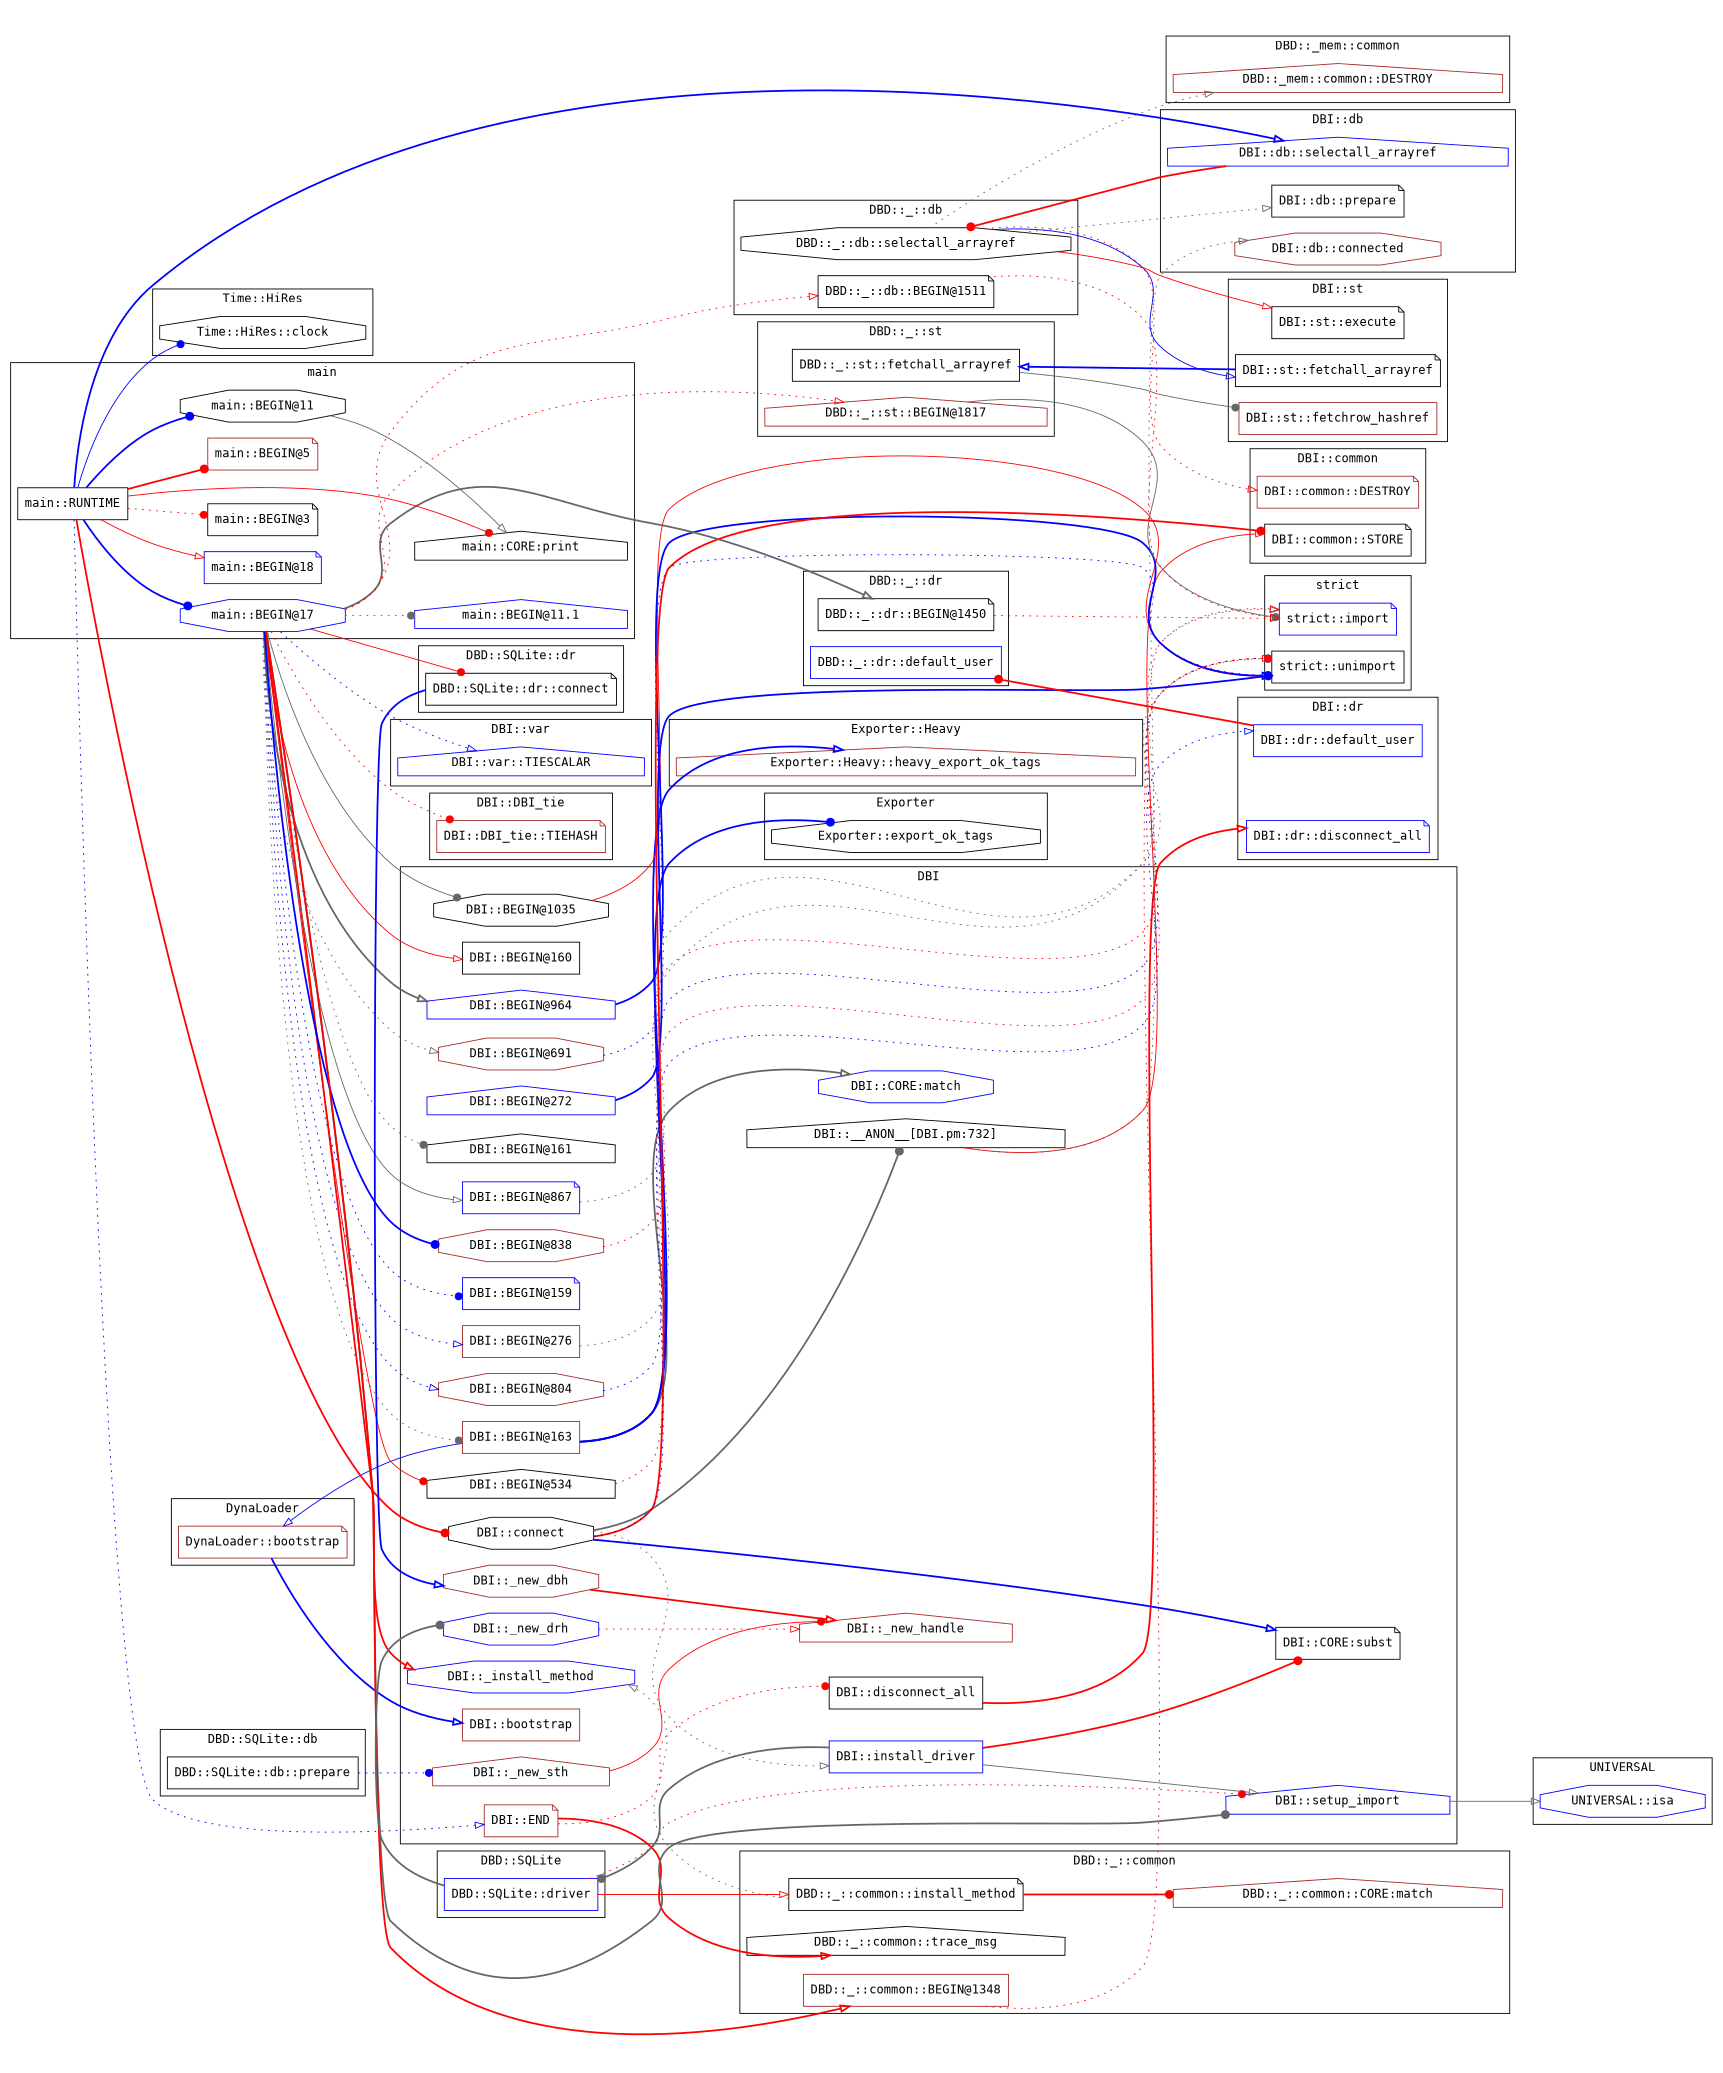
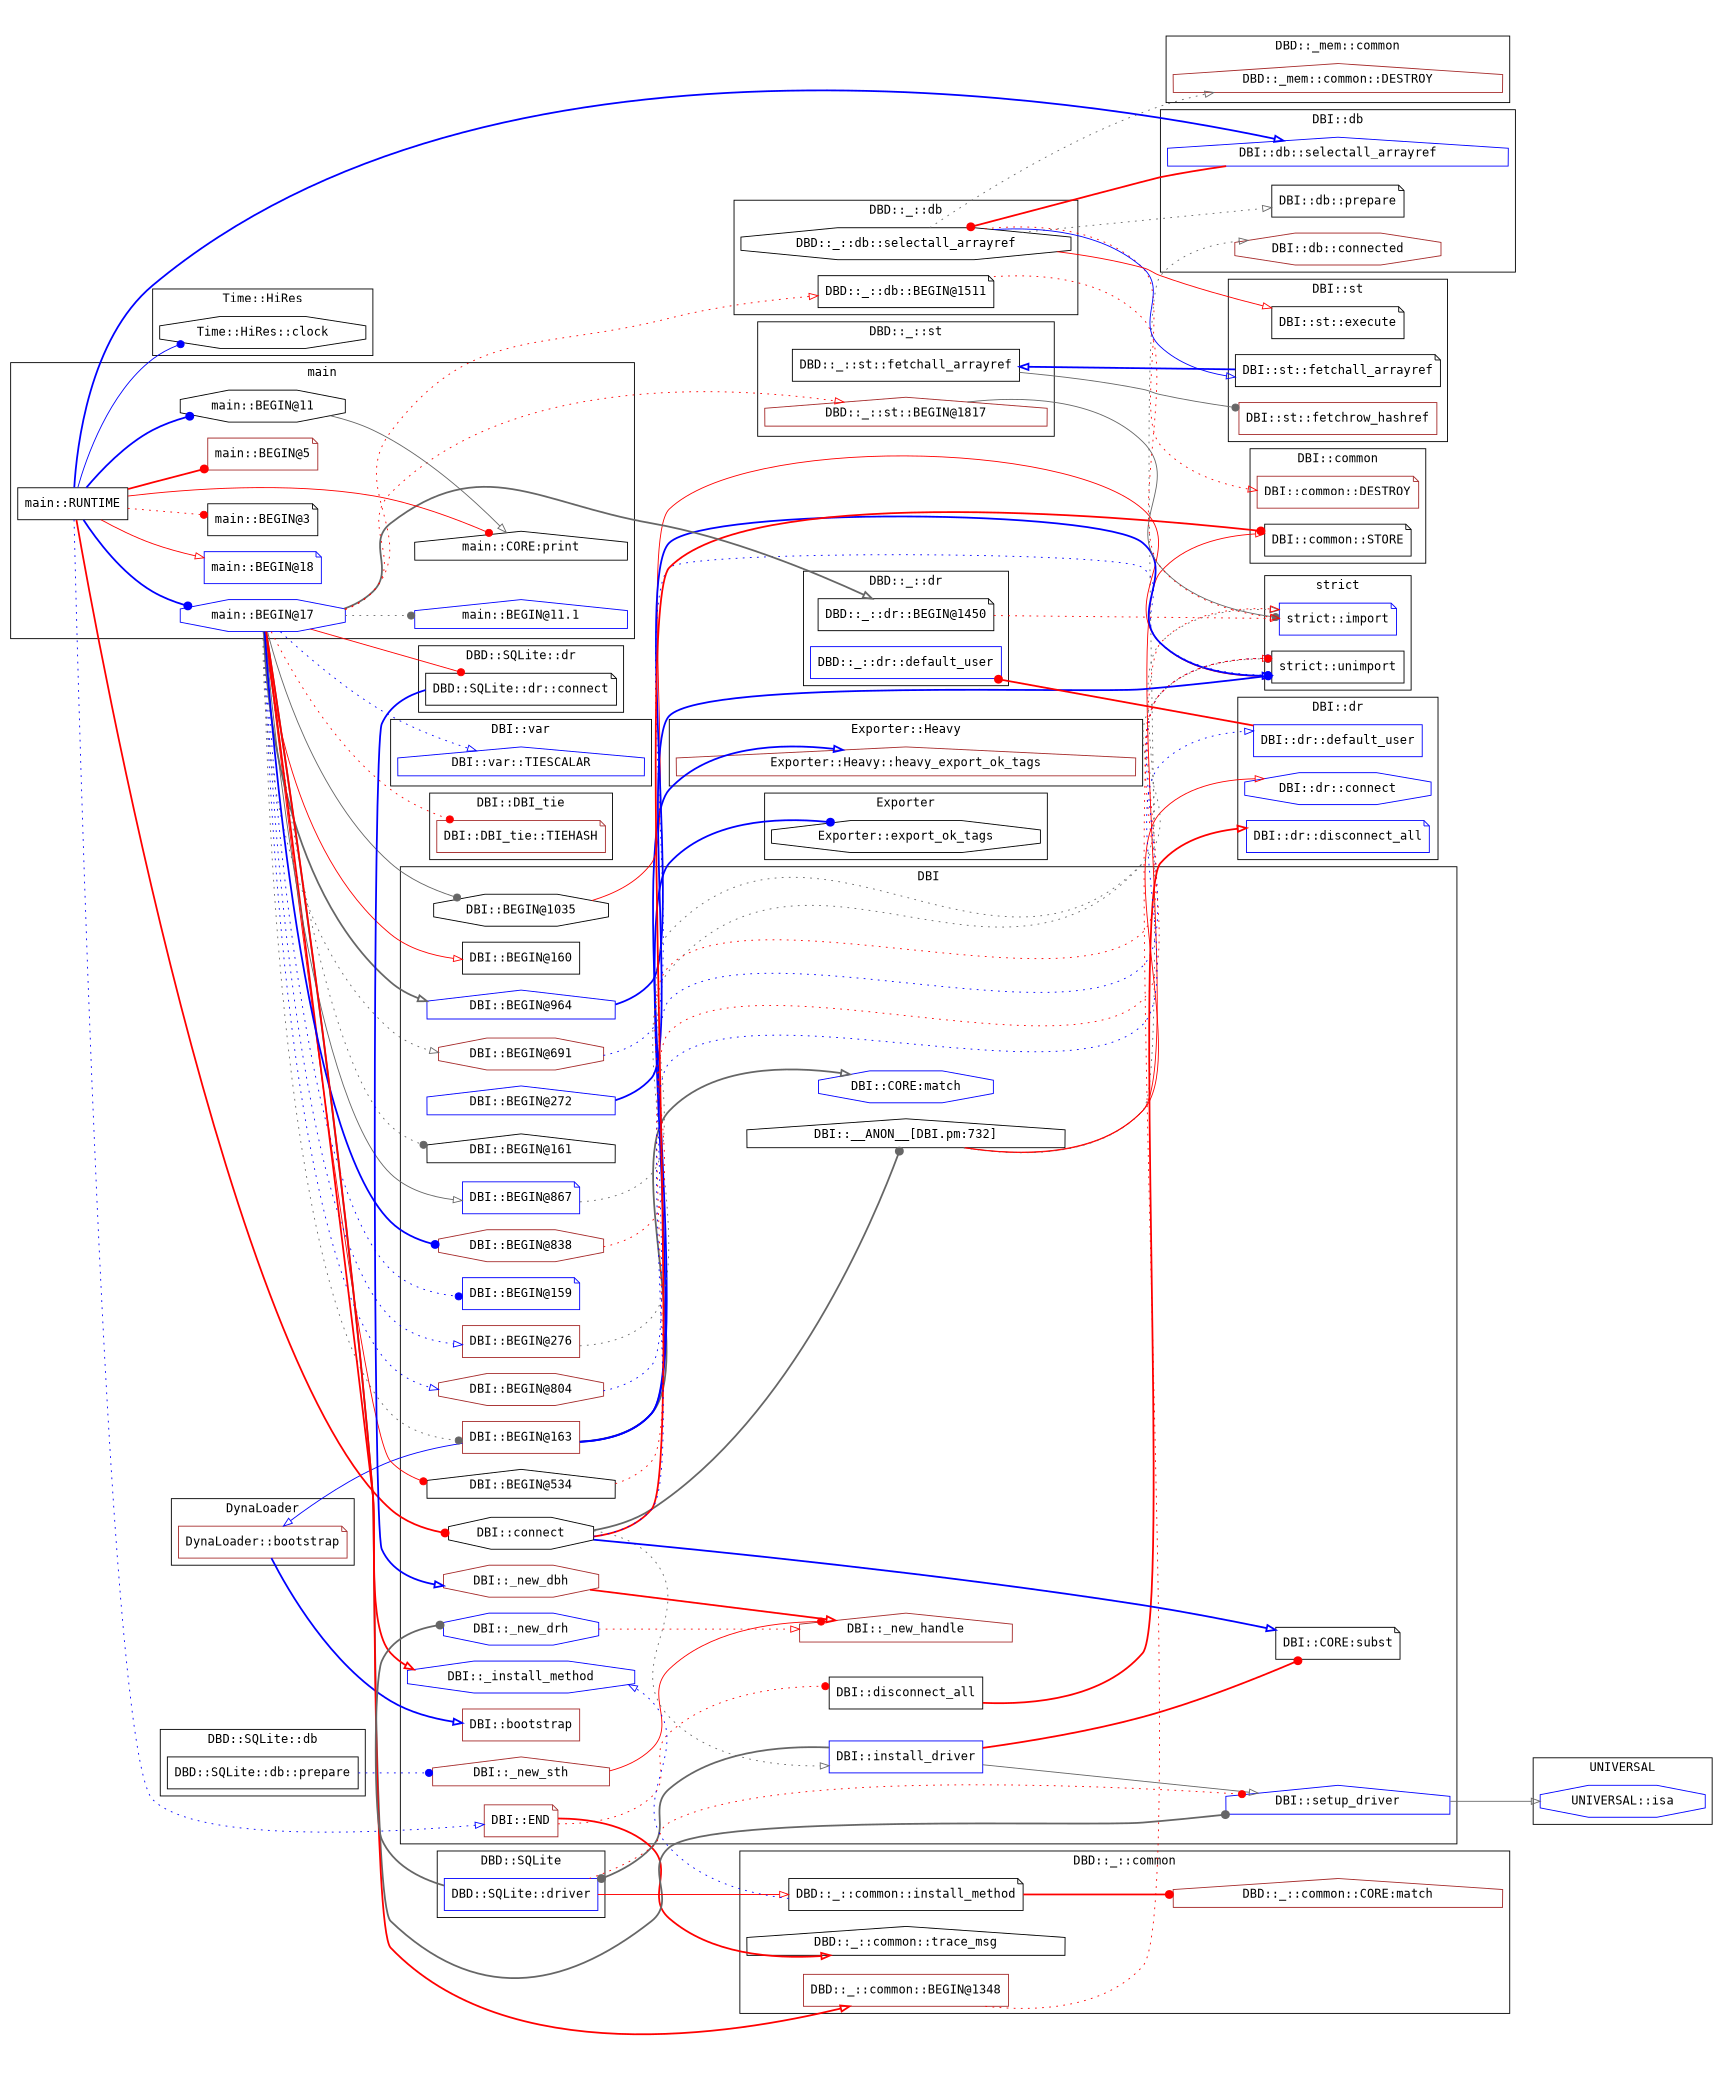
node "DBI::dr::connect": added
node "DBI::setup_import": label "DBI::setup_import" -> "DBI::setup_driver"
edge "DBD::_::common::install_method" -> "DBI::_install_method": color gray40 -> blue
